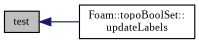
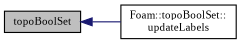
node "test": label "test" -> "topoBoolSet"
